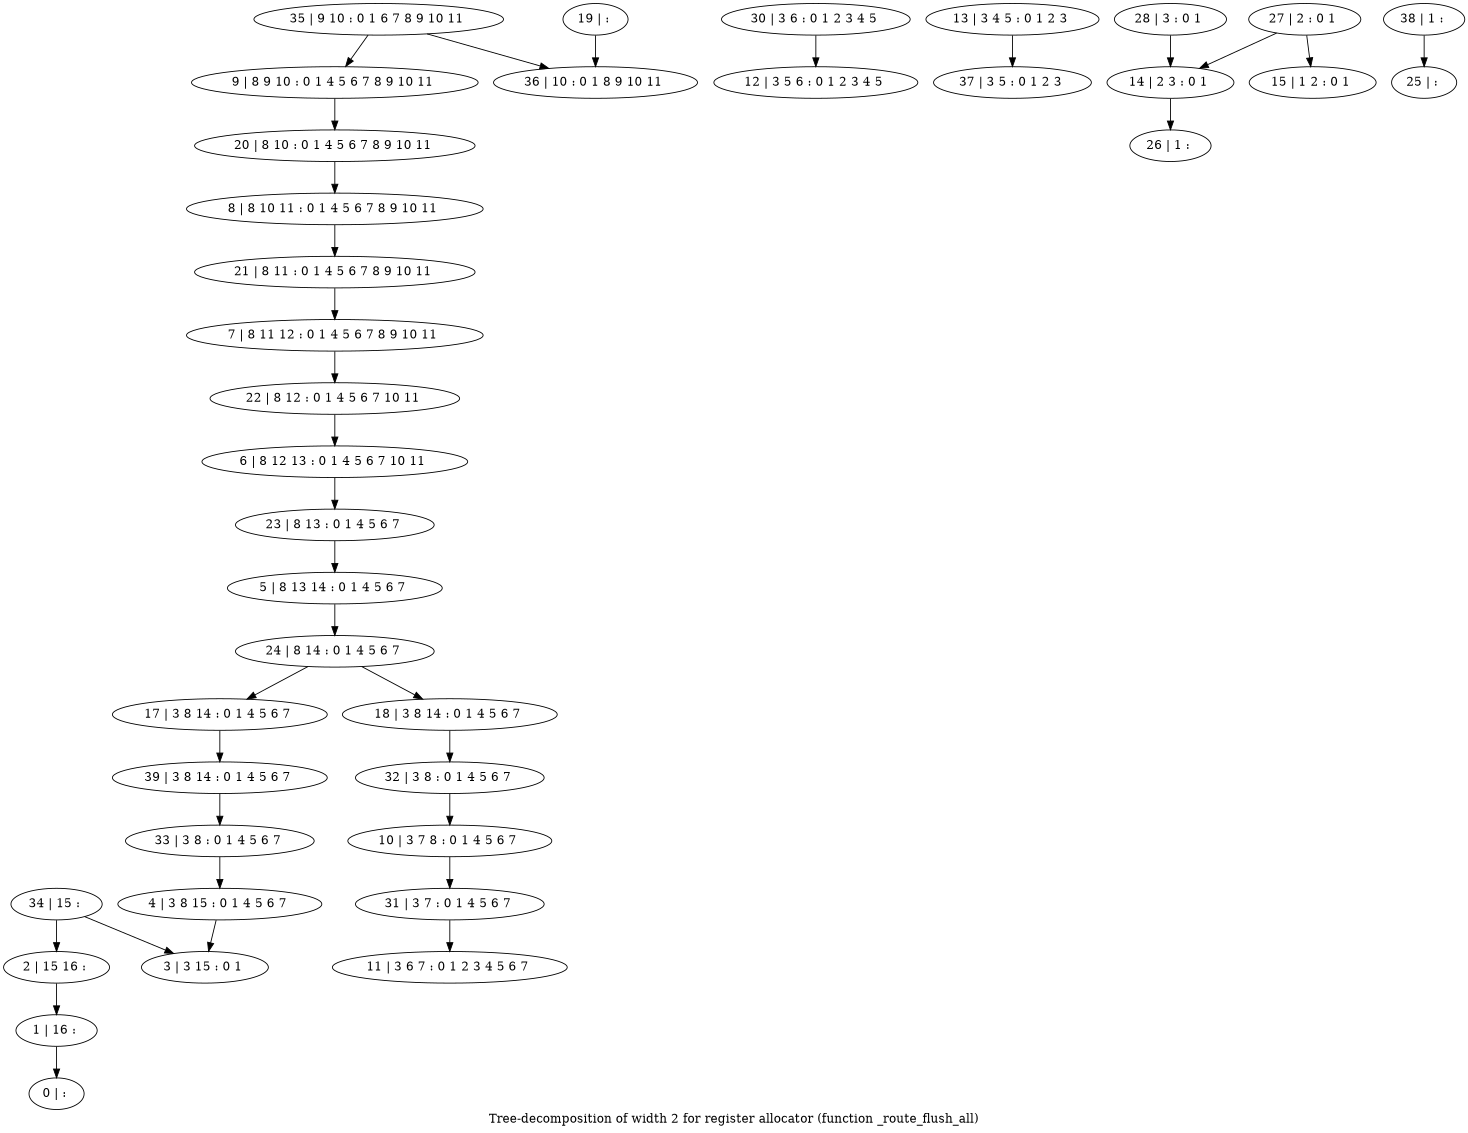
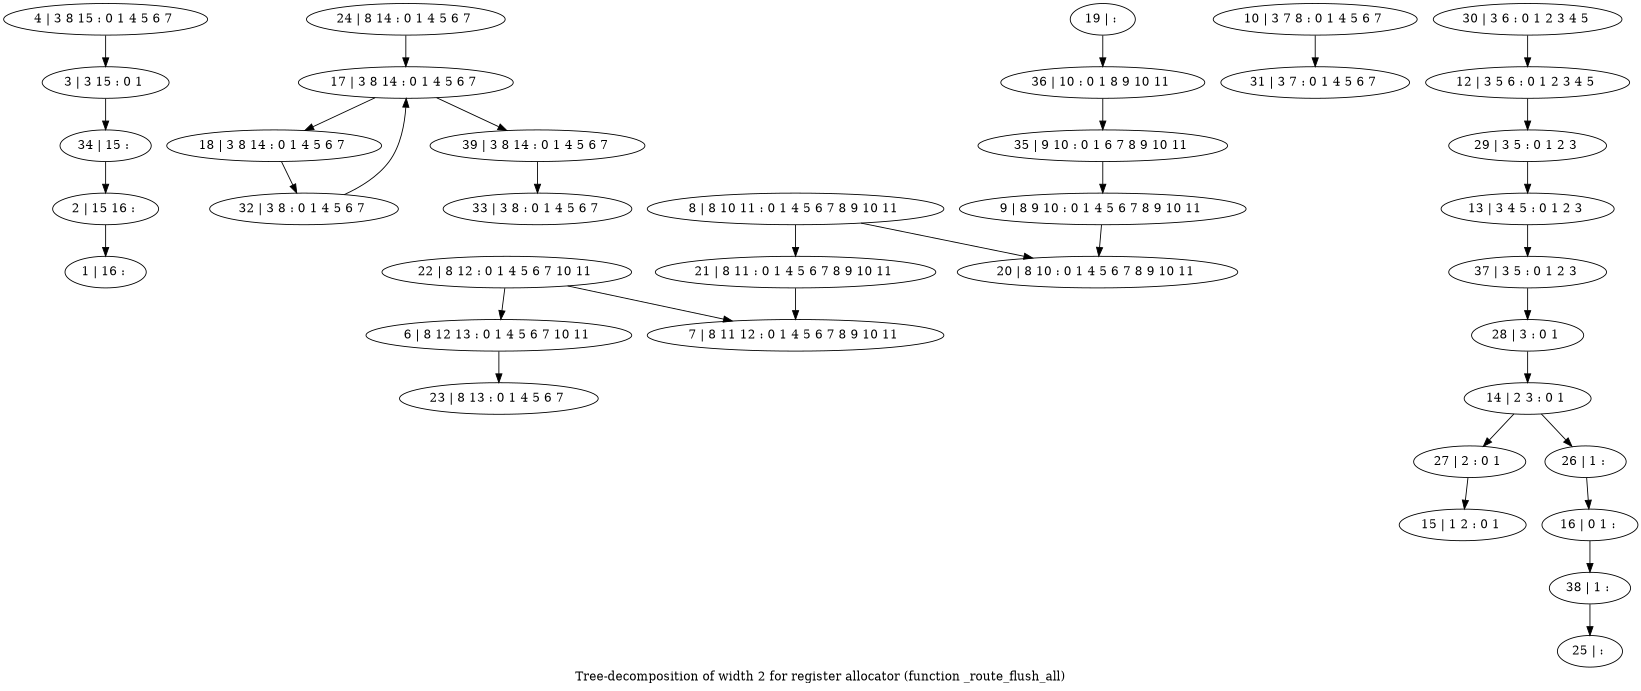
edge "27 | 2 : 0 1" -> "14 | 2 3 : 0 1": reversed
edge "35 | 9 10 : 0 1 6 7 8 9 10 11" -> "36 | 10 : 0 1 8 9 10 11": reversed
node "29 | 3 5 : 0 1 2 3": added
edge "20 | 8 10 : 0 1 4 5 6 7 8 9 10 11" -> "8 | 8 10 11 : 0 1 4 5 6 7 8 9 10 11": reversed
edge "37 | 3 5 : 0 1 2 3" -> "28 | 3 : 0 1": added
edge "7 | 8 11 12 : 0 1 4 5 6 7 8 9 10 11" -> "22 | 8 12 : 0 1 4 5 6 7 10 11": reversed
node "16 | 0 1 :": added
node "5 | 8 13 14 : 0 1 4 5 6 7": removed
edge "24 | 8 14 : 0 1 4 5 6 7" -> "18 | 3 8 14 : 0 1 4 5 6 7": now "17 | 3 8 14 : 0 1 4 5 6 7" -> "18 | 3 8 14 : 0 1 4 5 6 7"
edge "32 | 3 8 : 0 1 4 5 6 7" -> "10 | 3 7 8 : 0 1 4 5 6 7": now "32 | 3 8 : 0 1 4 5 6 7" -> "17 | 3 8 14 : 0 1 4 5 6 7"
edge "33 | 3 8 : 0 1 4 5 6 7" -> "4 | 3 8 15 : 0 1 4 5 6 7": removed
edge "34 | 15 :" -> "3 | 3 15 : 0 1": reversed
node "11 | 3 6 7 : 0 1 2 3 4 5 6 7": removed
node "0 | :": removed
